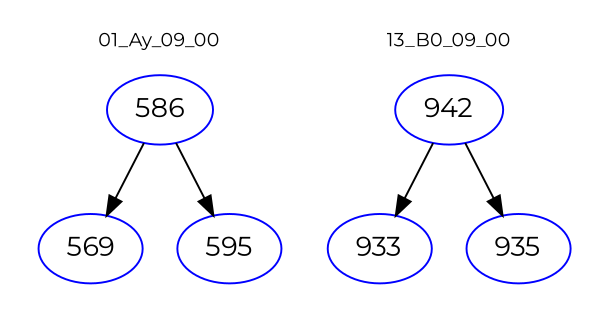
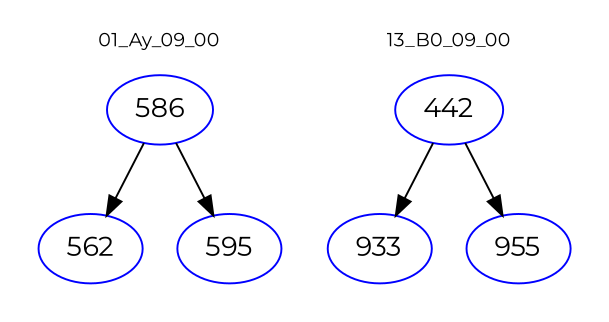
node "942": label "942" -> "442"
node "569": label "569" -> "562"
node "935": label "935" -> "955"
